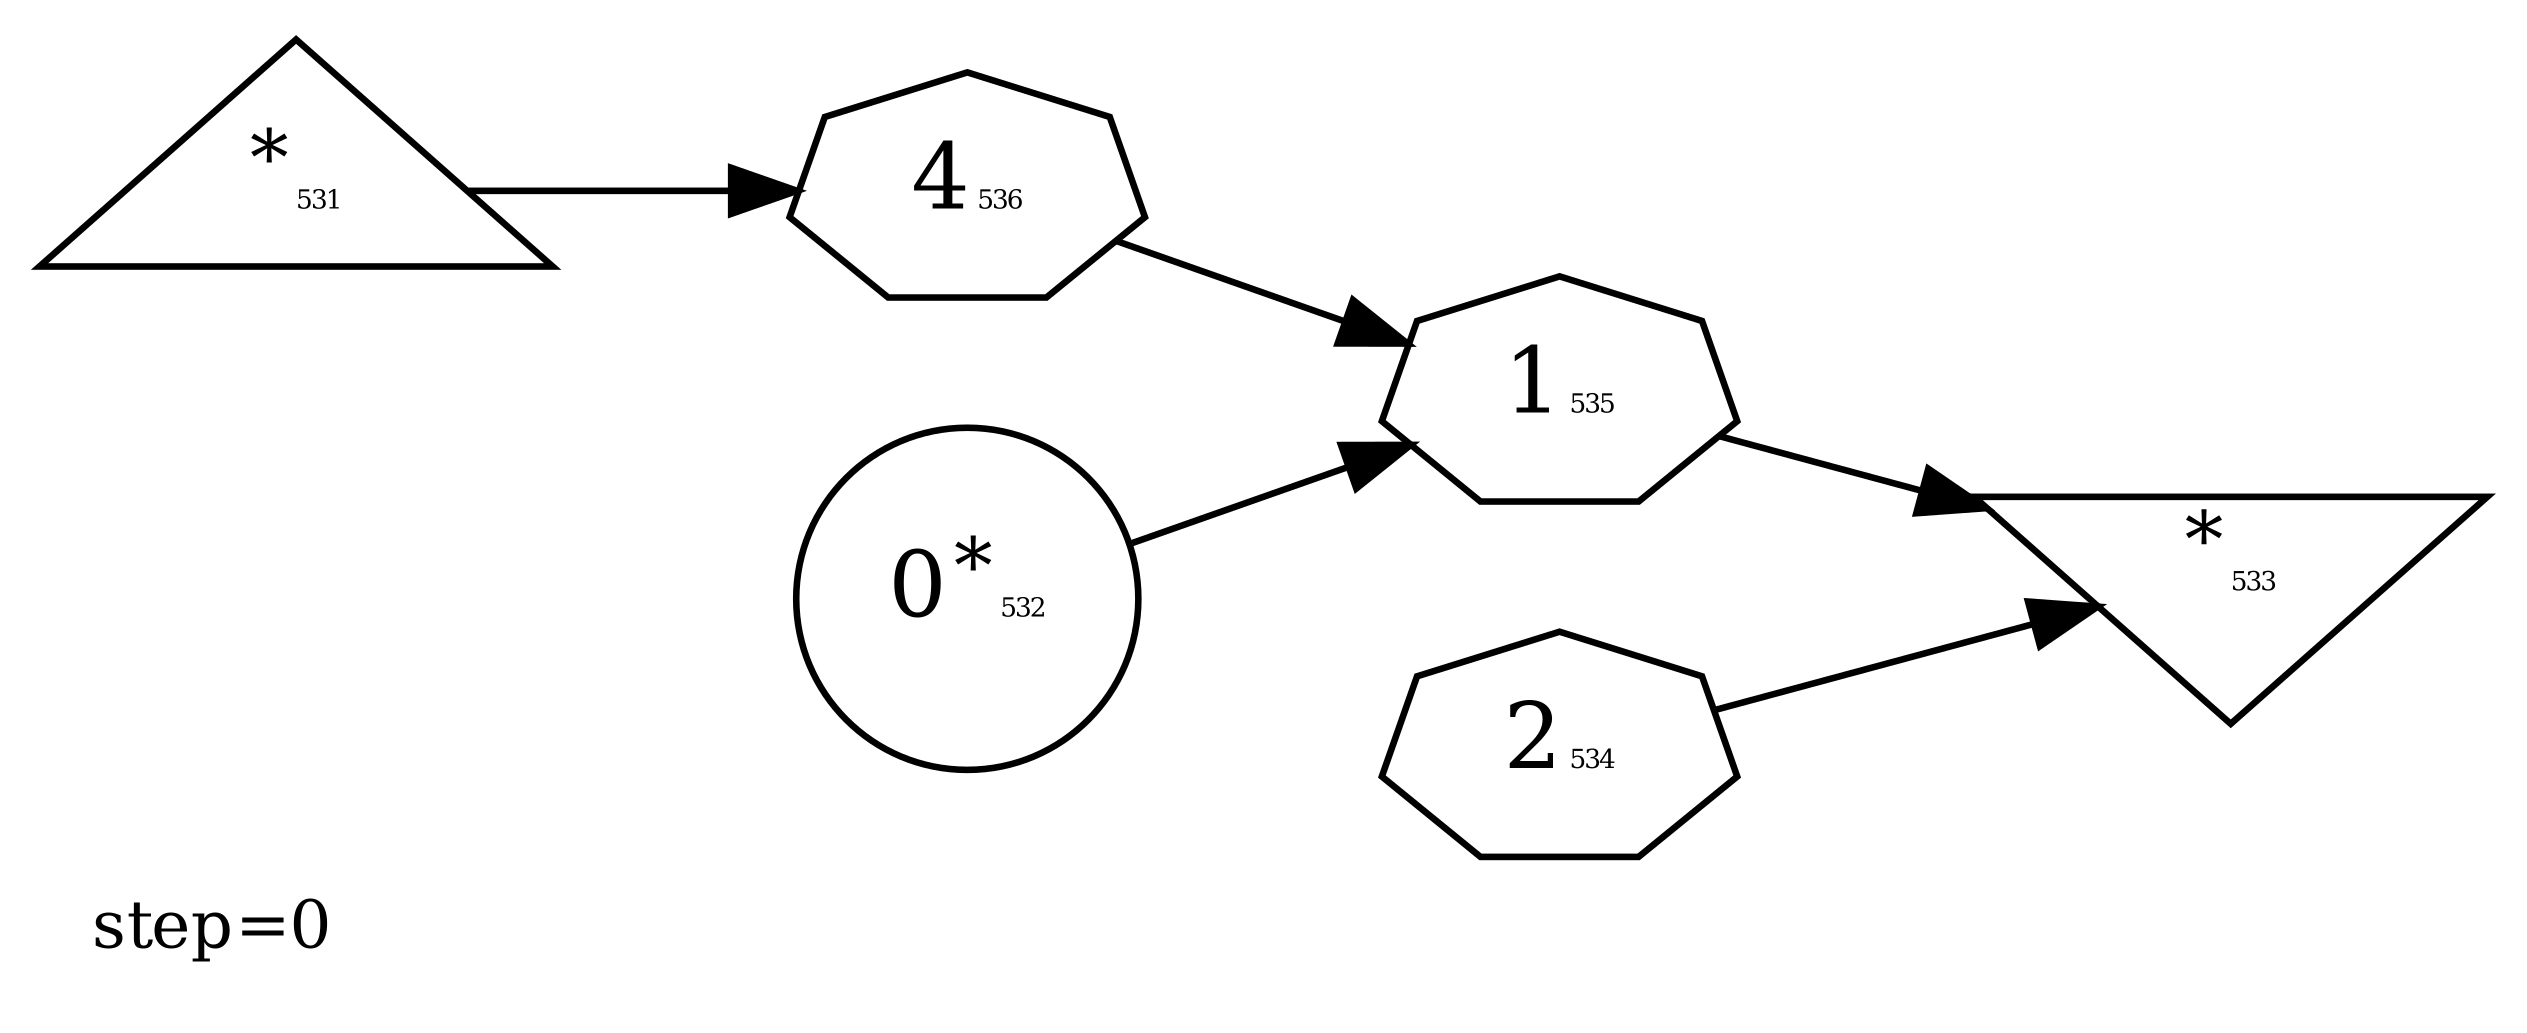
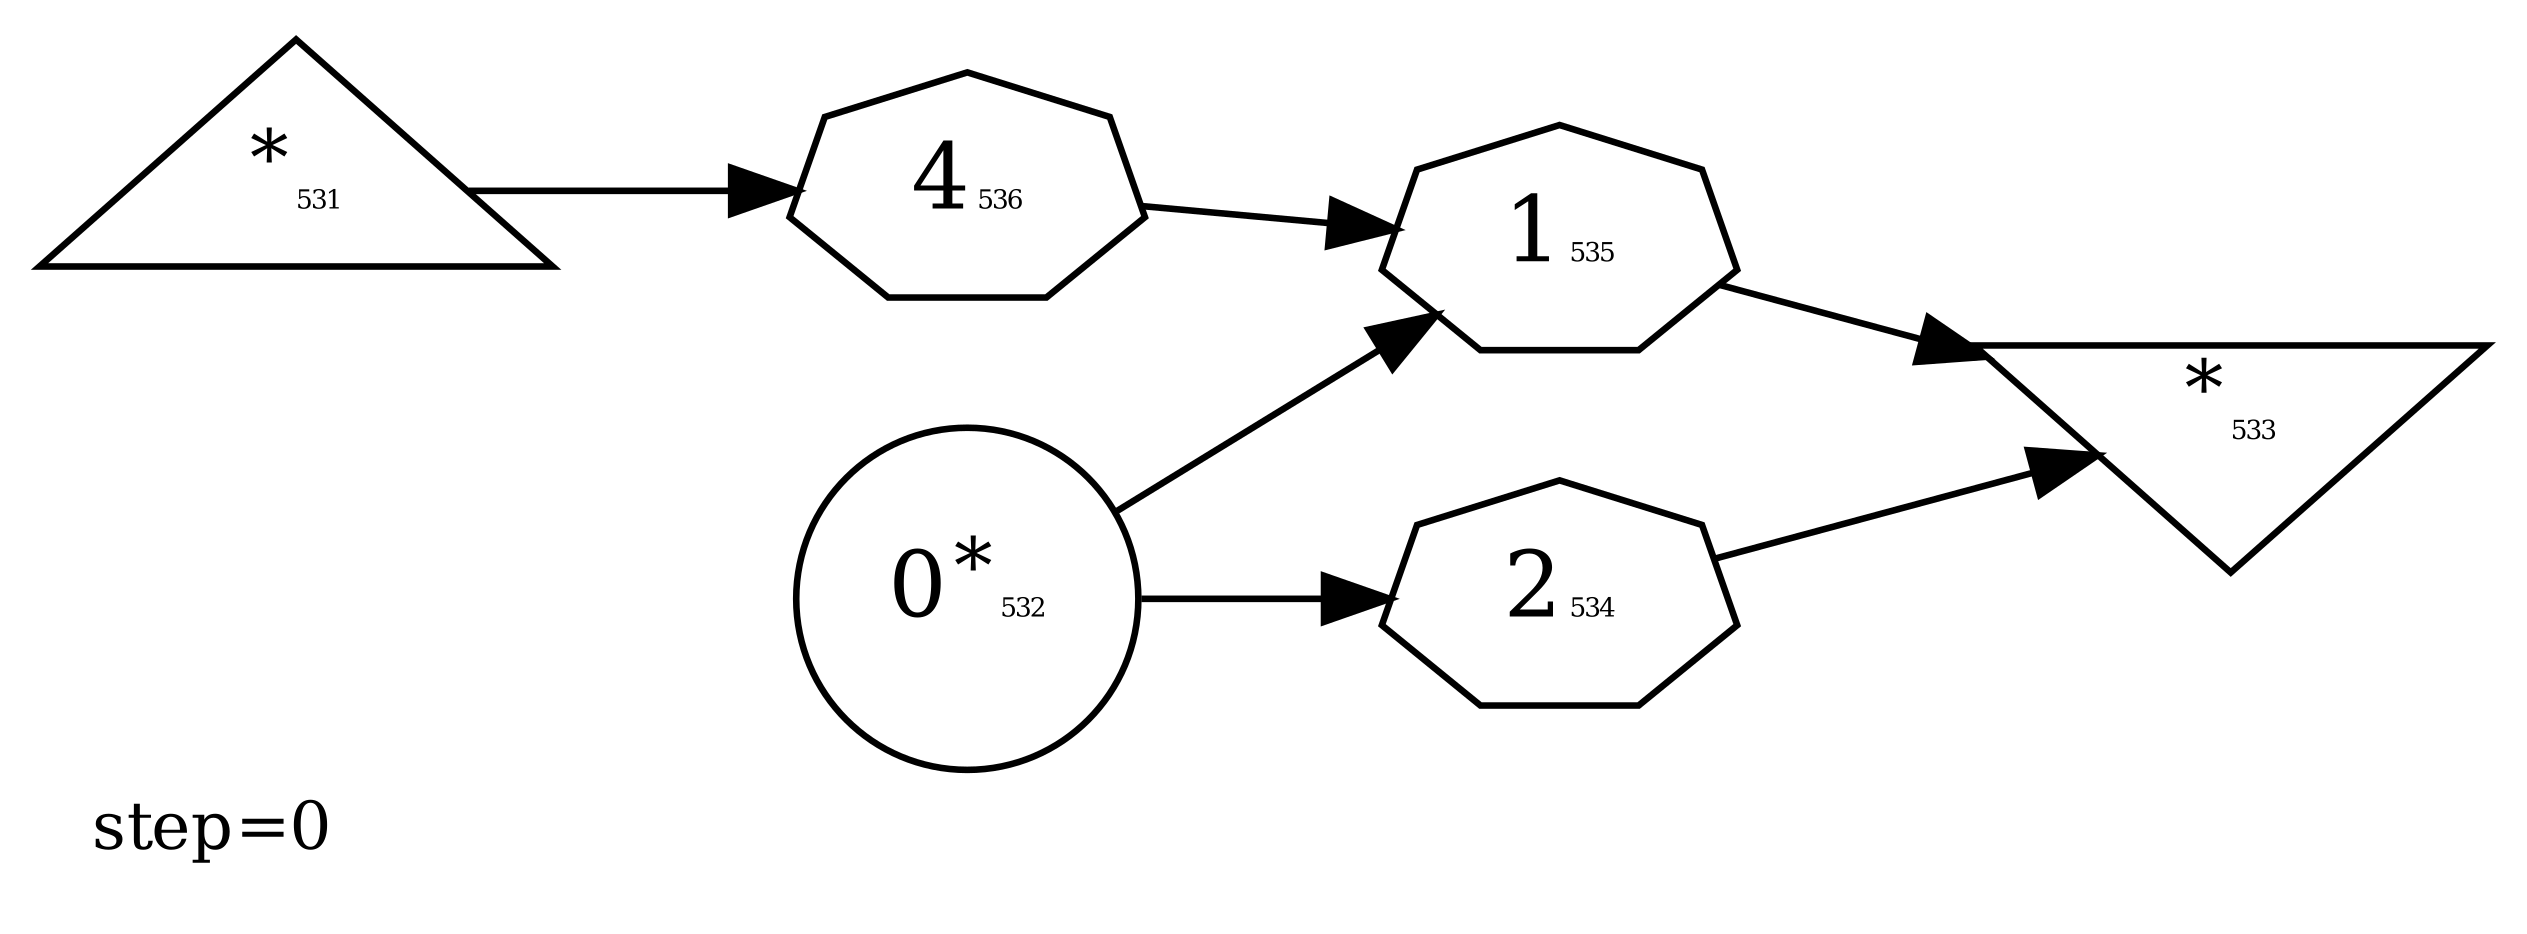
edge "0" -> "2": added
